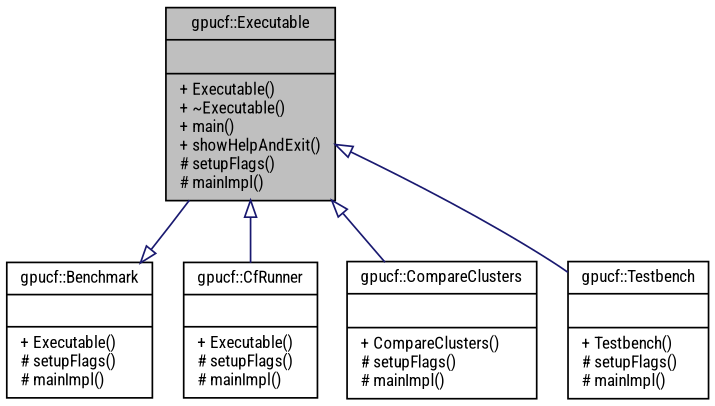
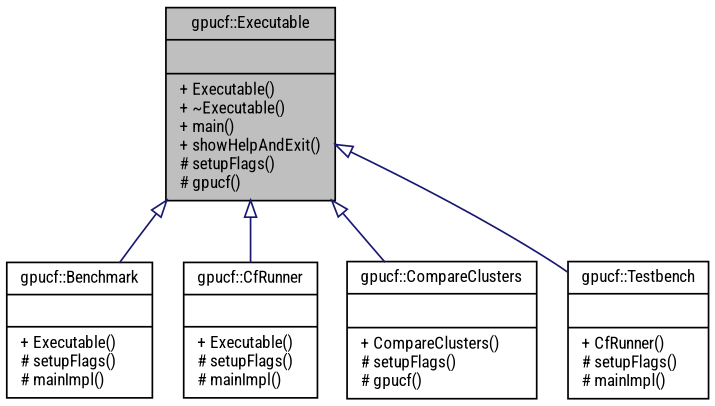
node "gpucf::Executable": text "# mainImpl()" -> "# gpucf()"
edge "gpucf::Executable" -> "gpucf::Benchmark": reversed
node "gpucf::Testbench": text "+ Testbench()" -> "+ CfRunner()"
node "gpucf::CompareClusters": text "# mainImpl()" -> "# gpucf()"
